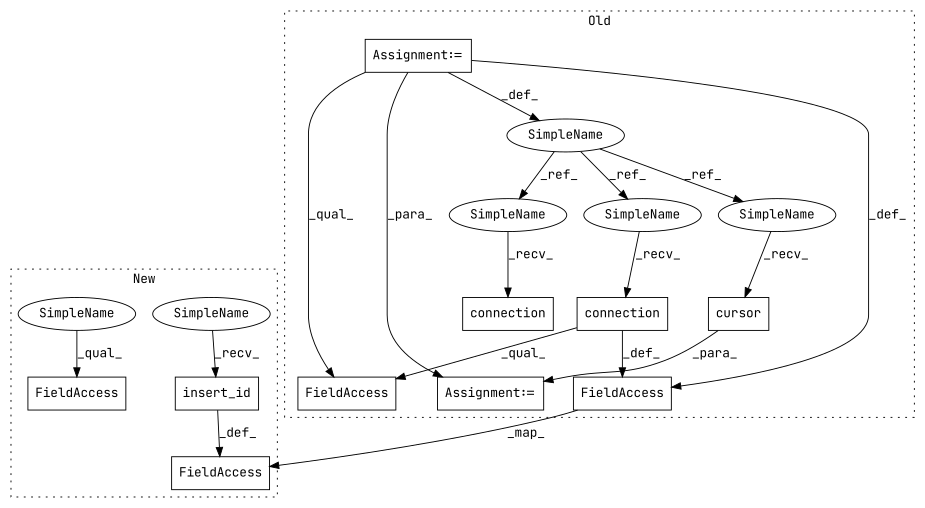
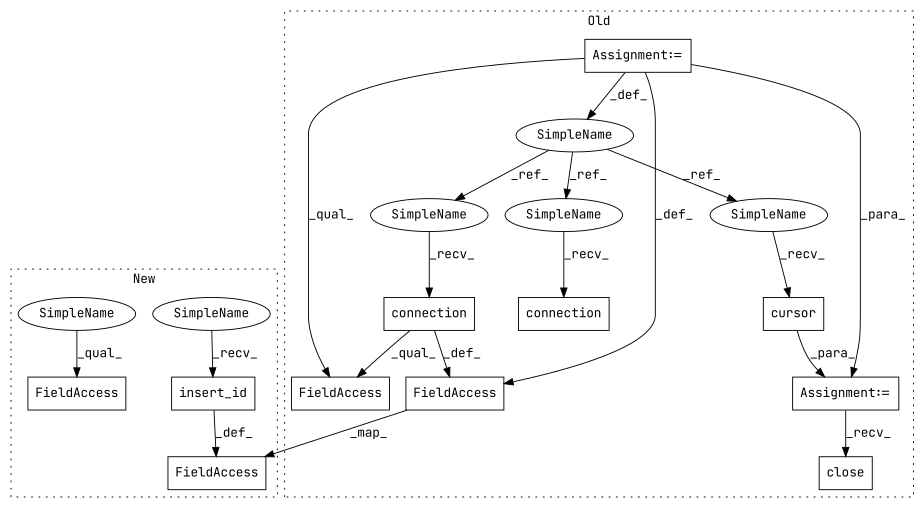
node "close": added
